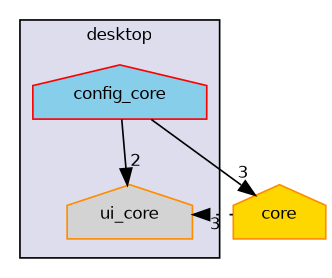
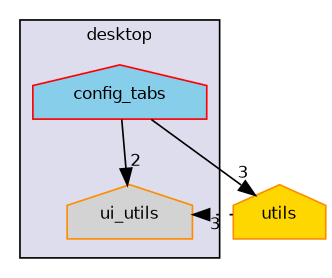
node "config_core": label "config_core" -> "config_tabs"
node "ui_core": label "ui_core" -> "ui_utils"
node "core": label "core" -> "utils"
